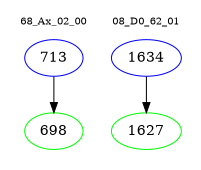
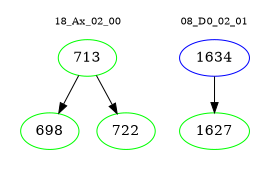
cluster "68_Ax_02_00": label "68_Ax_02_00" -> "18_Ax_02_00"
cluster "08_D0_62_01": label "08_D0_62_01" -> "08_D0_02_01"
node "713": color blue -> green
node "722": added
